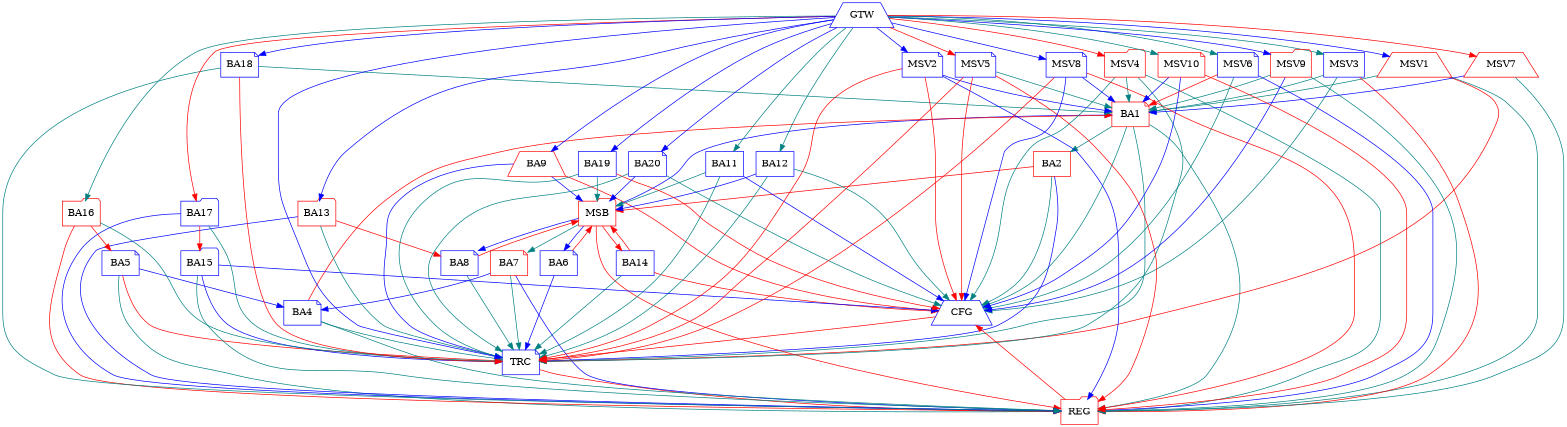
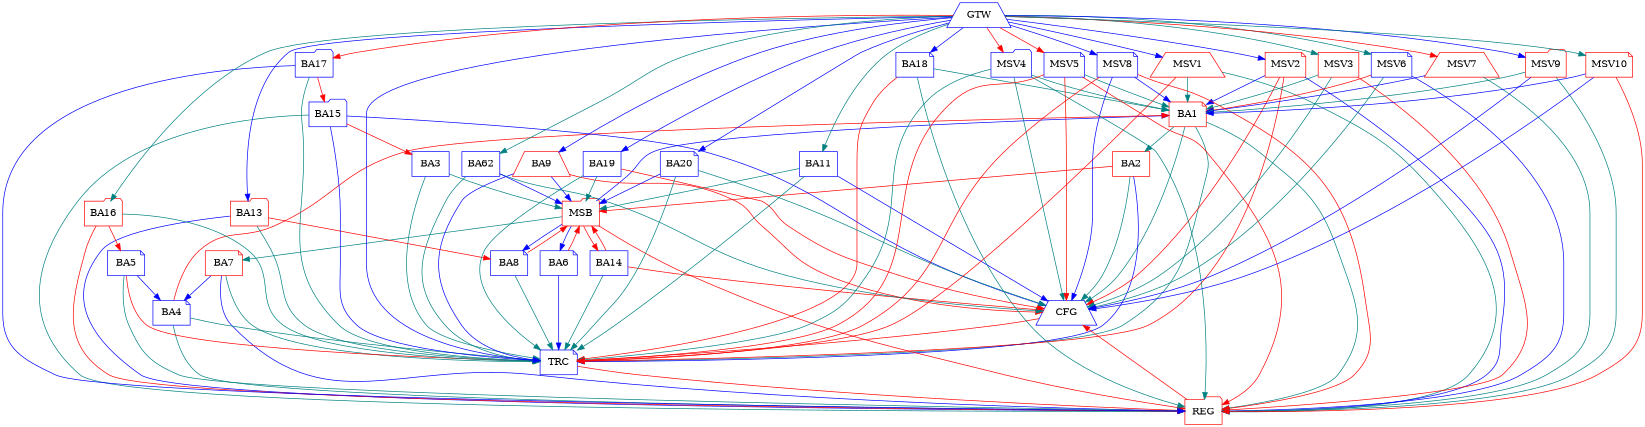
node "MSV2": color blue -> red
node "MSV4": color red -> blue
node "MSV3": color blue -> red
node "BA3": added
node "BA12": label "BA12" -> "BA62"
